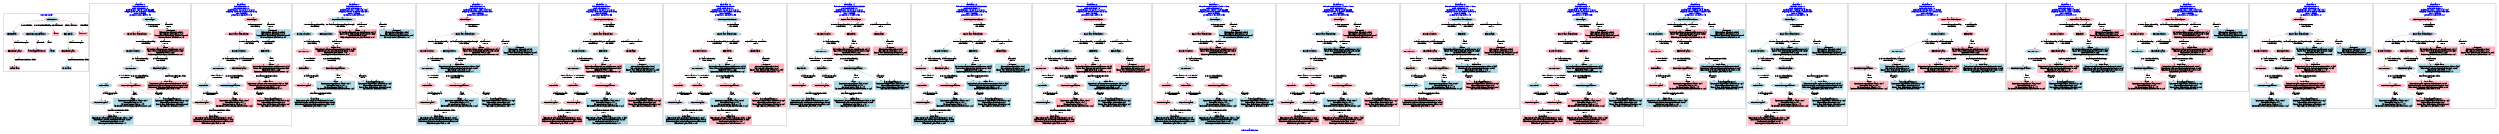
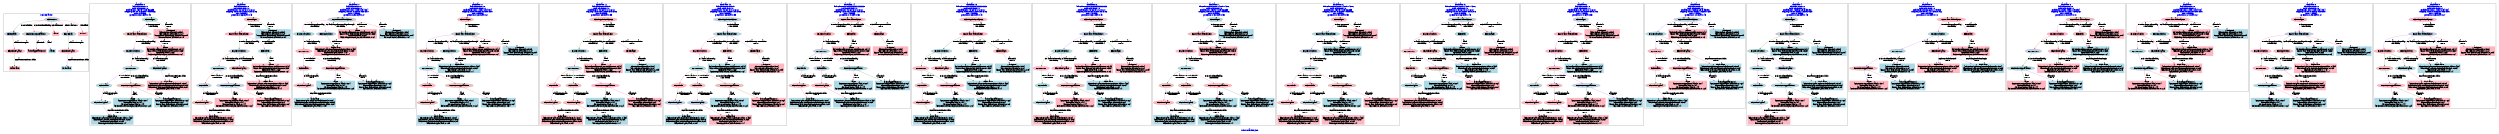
cluster "1-correct model": label "1-correct model" -> "1-correct artist"
node "artist_uri": label "artist_uri" -> "end_uri"
